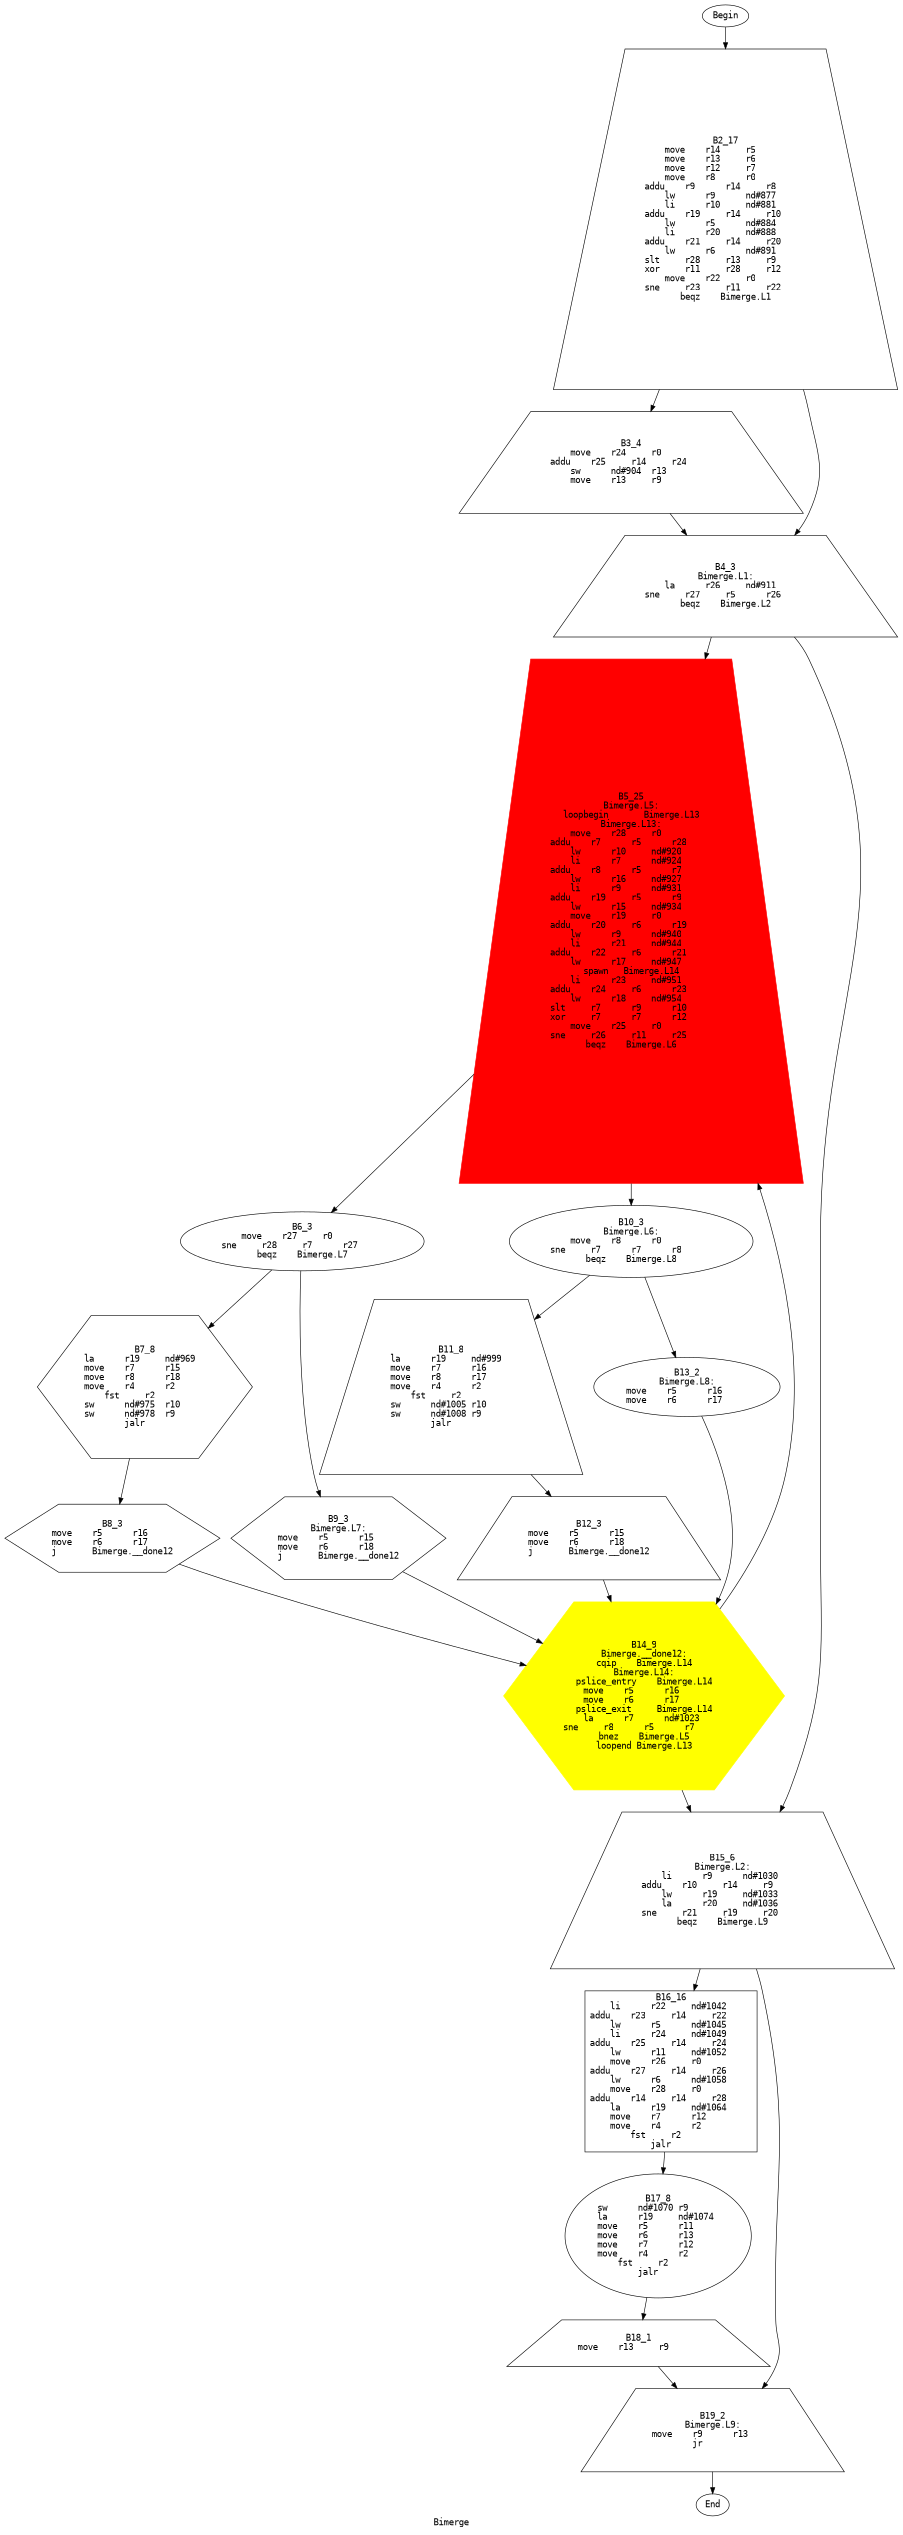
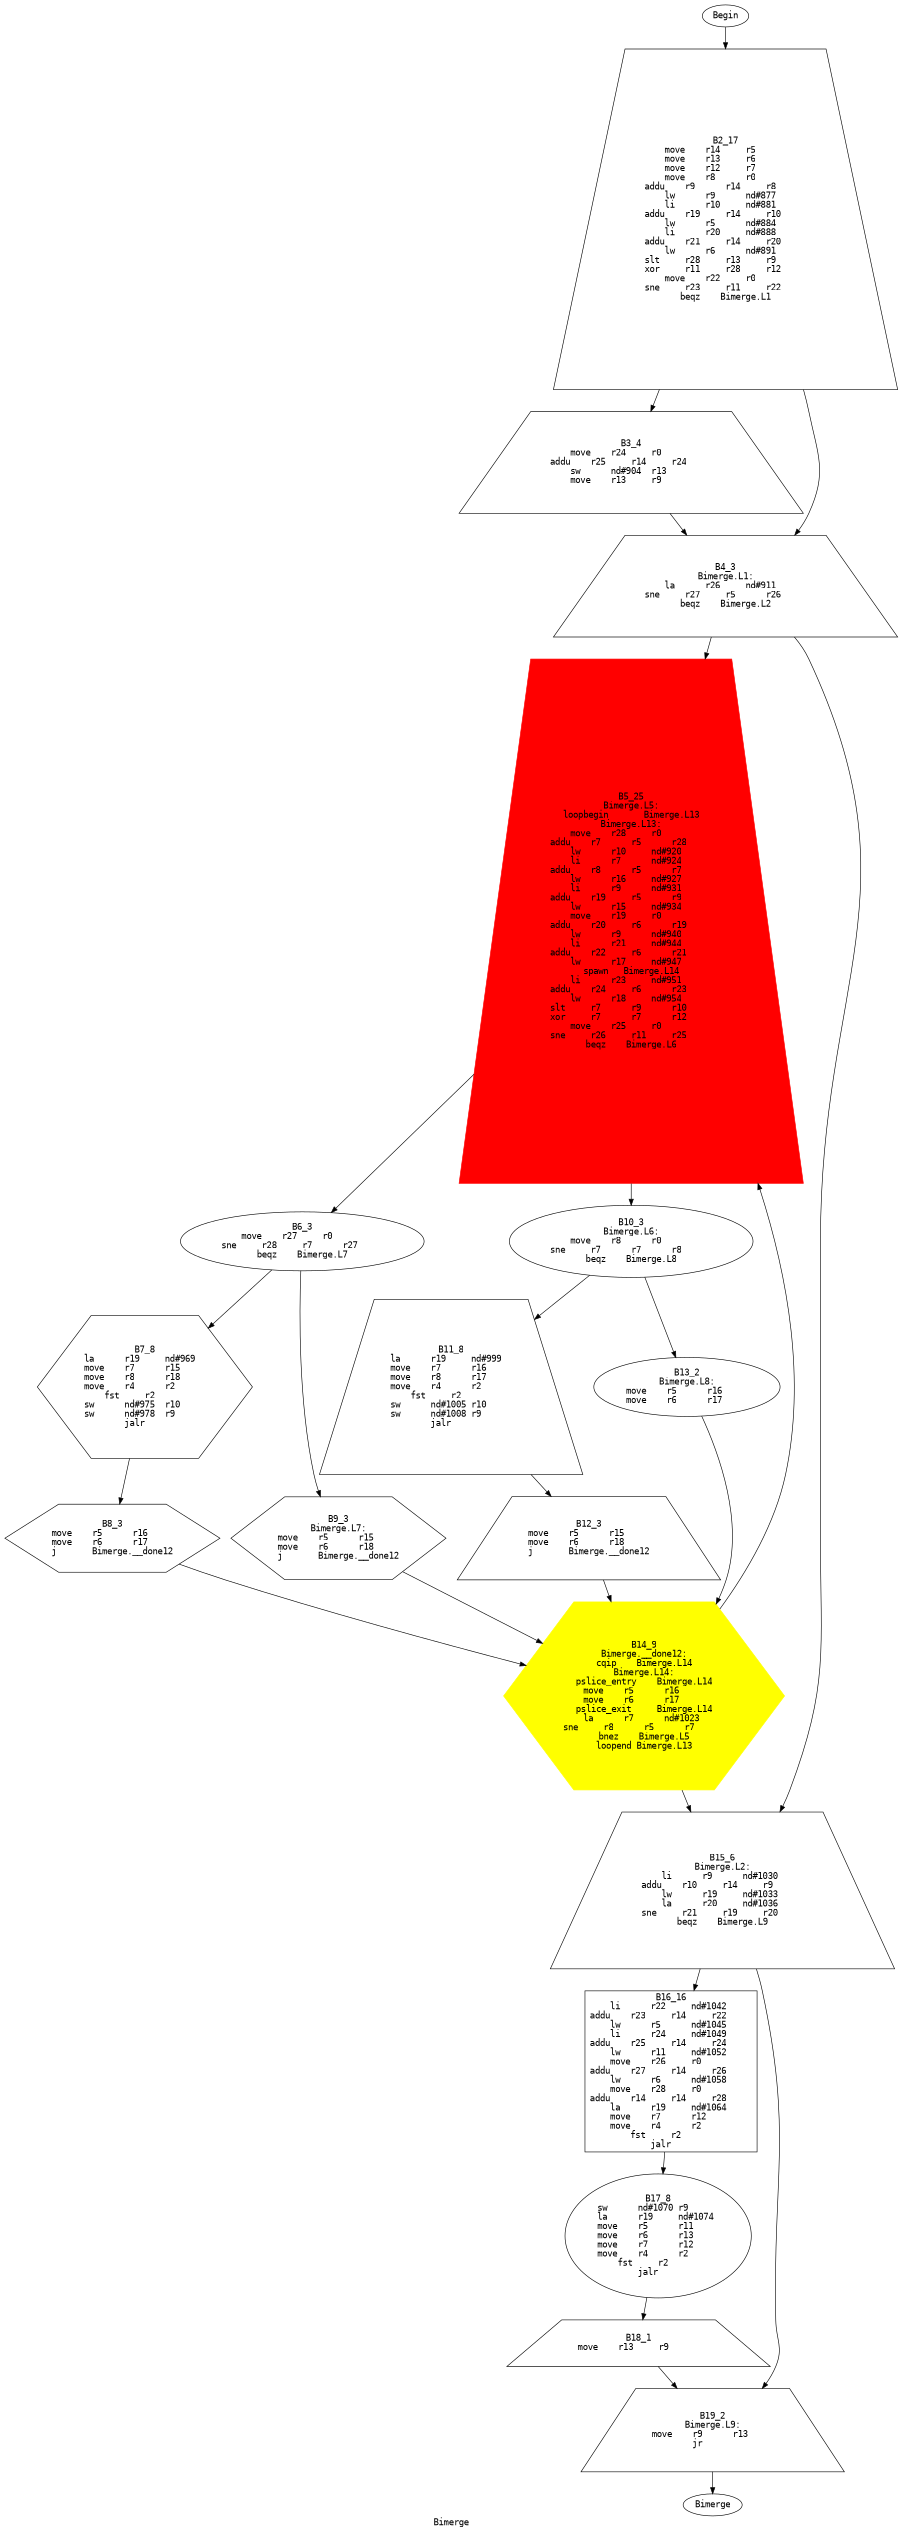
node "End": label "End" -> "Bimerge"
